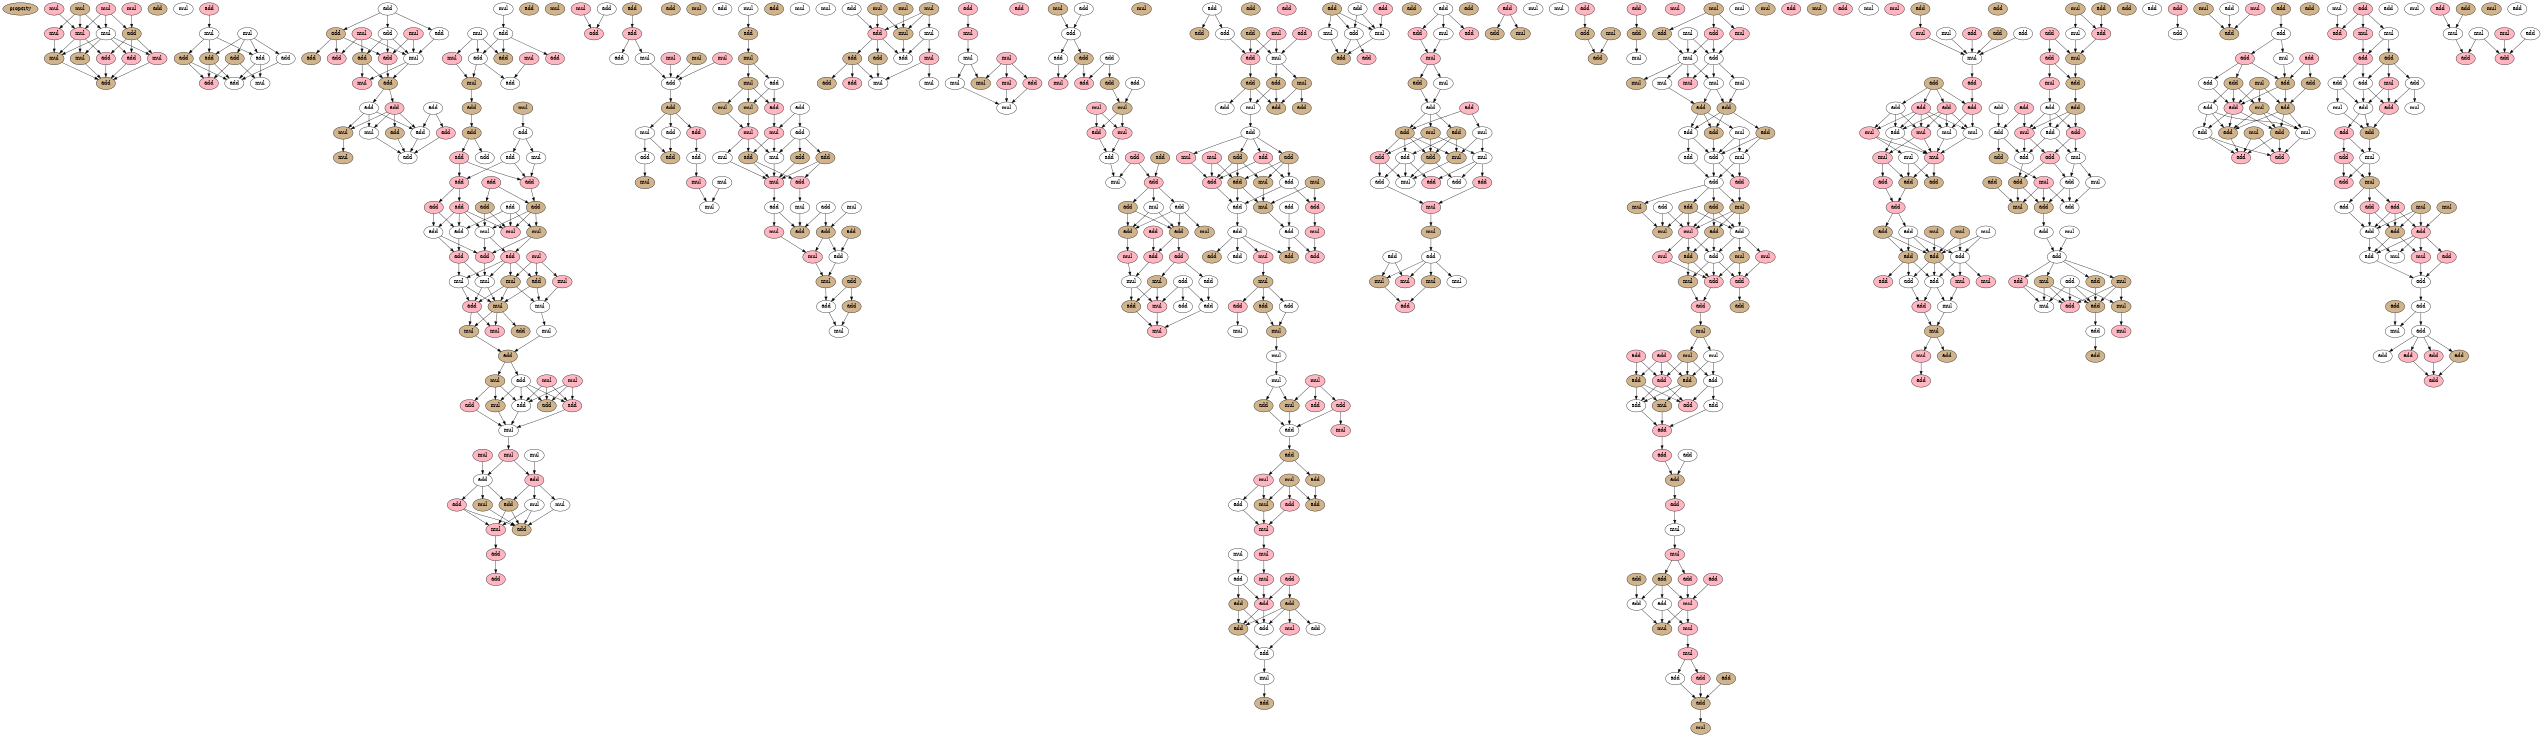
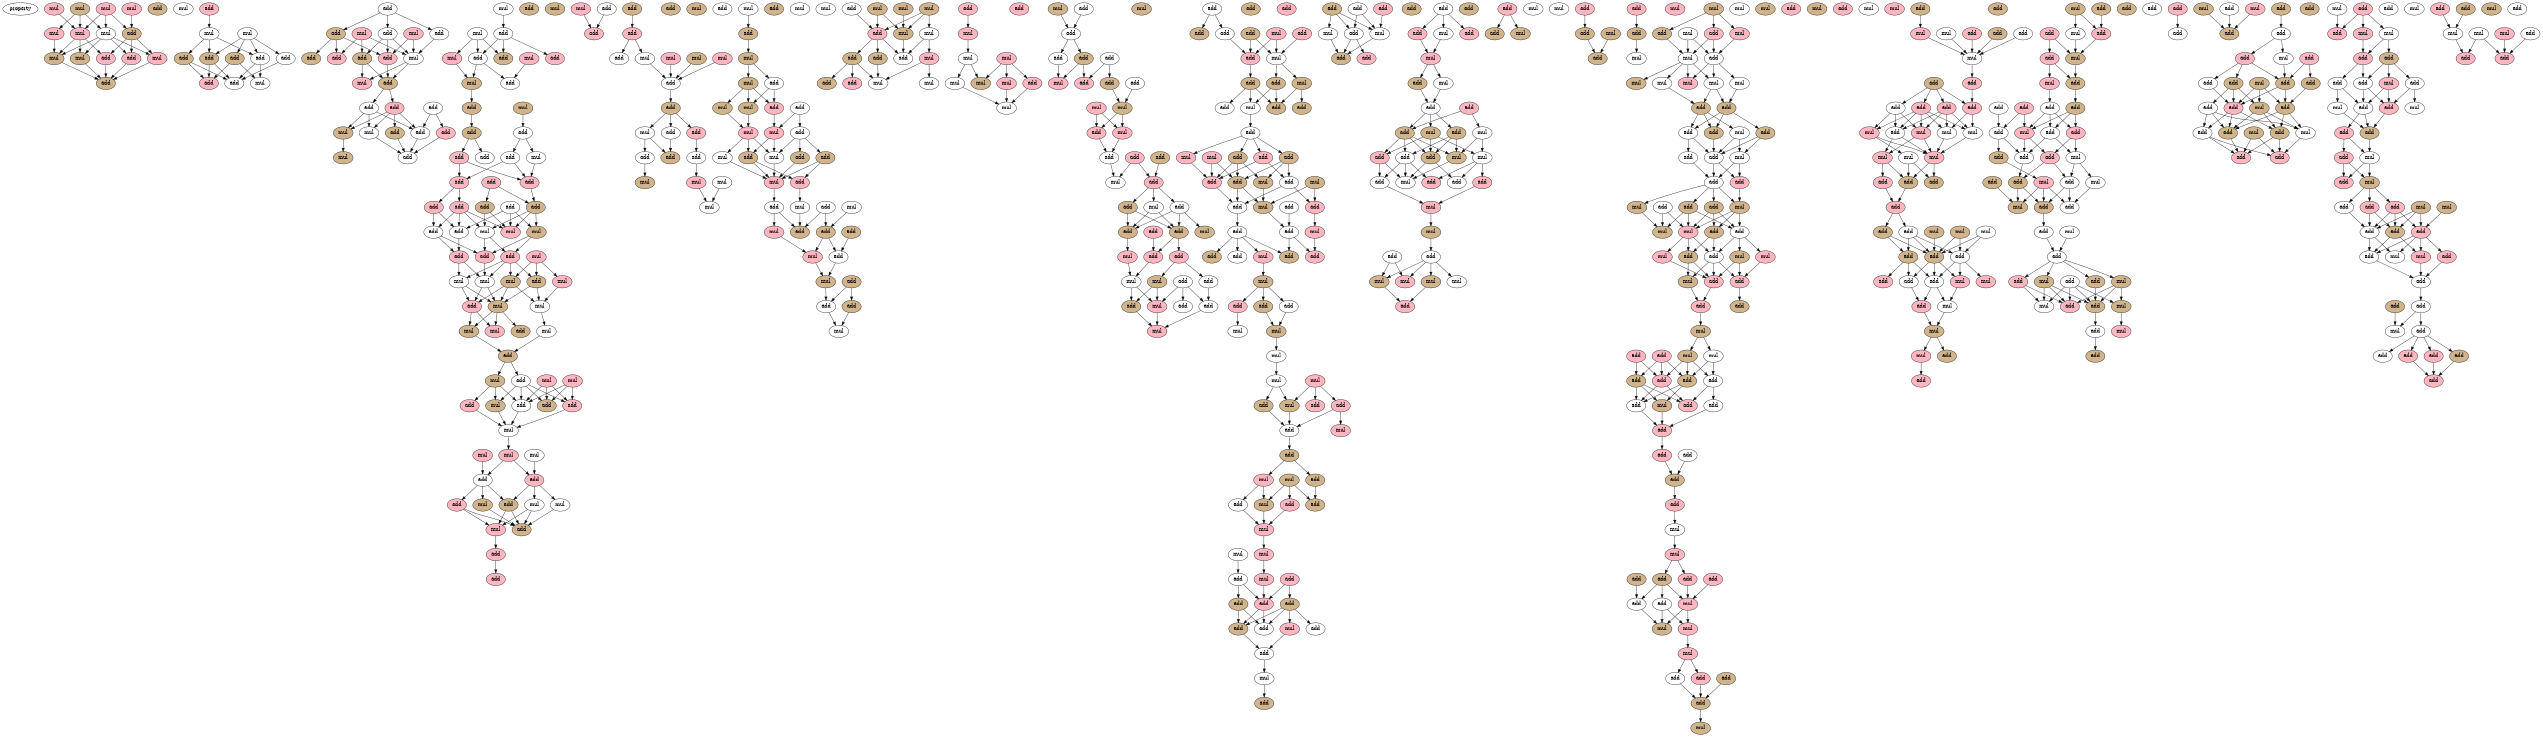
node "property": fillcolor tan -> white
